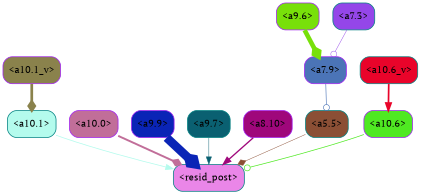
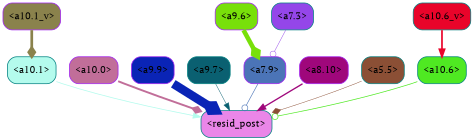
edge "<a7.9>" -> "<a5.5>": now "<a7.9>" -> "<resid_post>"
node "<a10.6>": color purple -> teal
